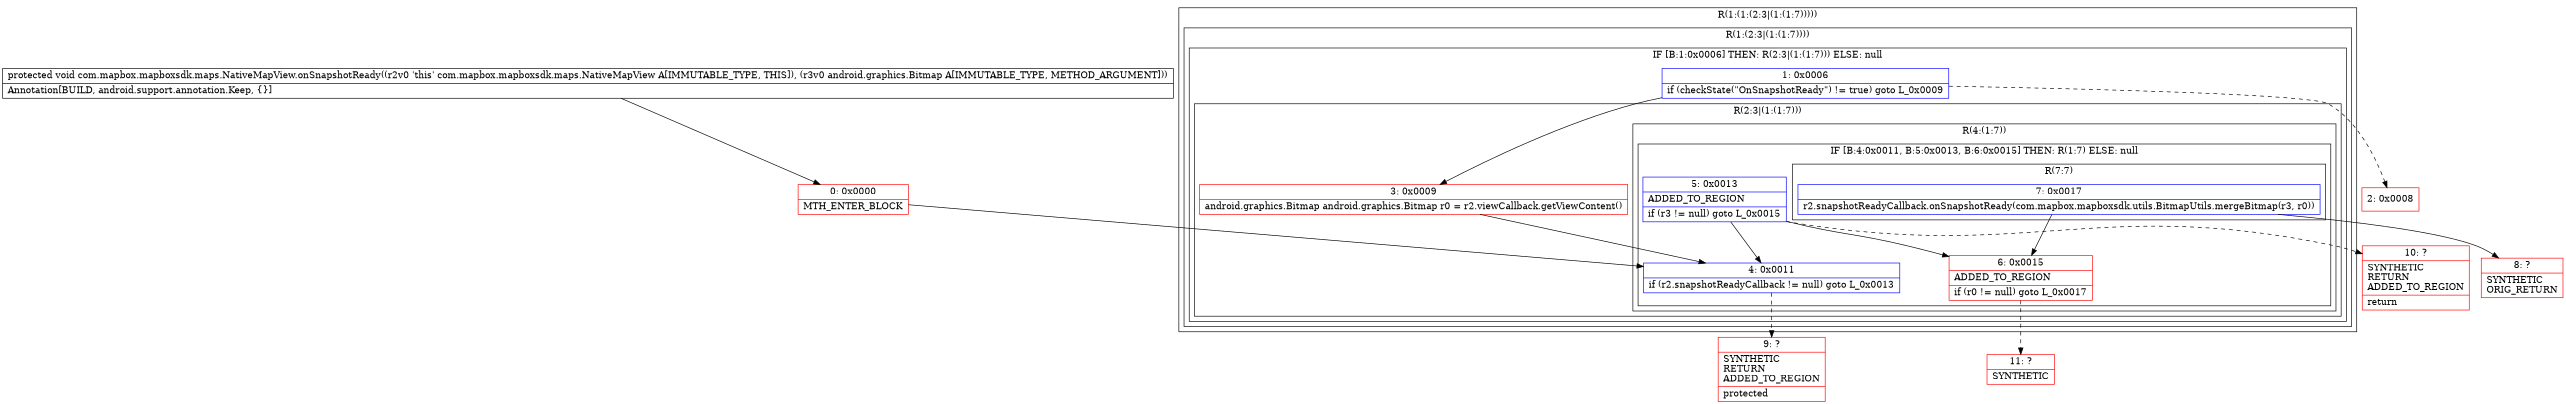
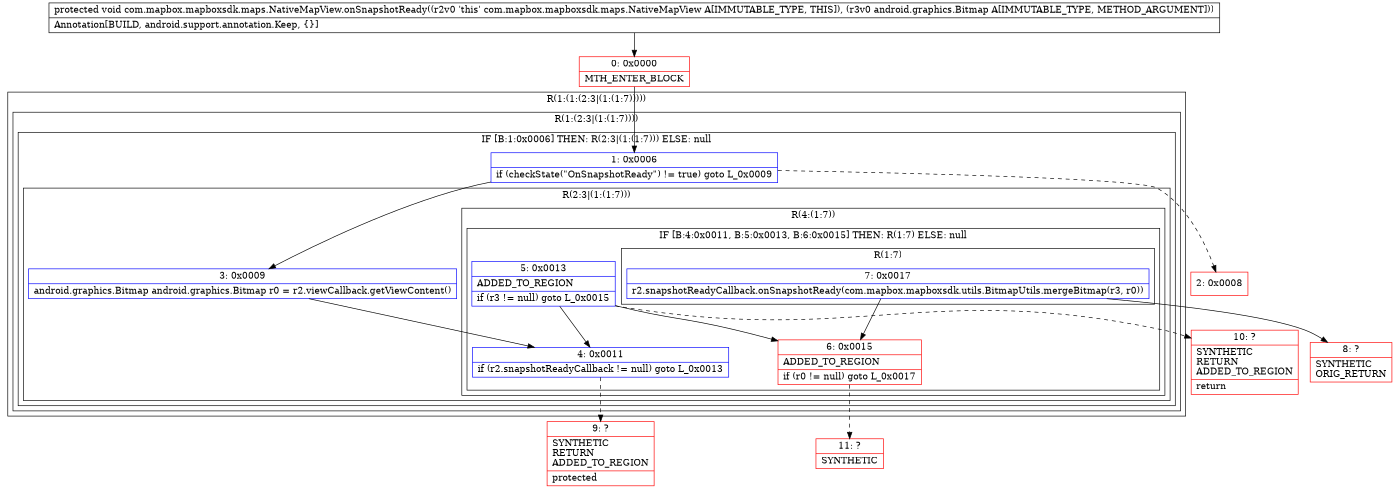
cluster "R(7:7)": label "R(7:7)" -> "R(1:7)"
node "3: 0x0009": color red -> blue
edge "0: 0x0000" -> "4: 0x0011": now "0: 0x0000" -> "1: 0x0006"
